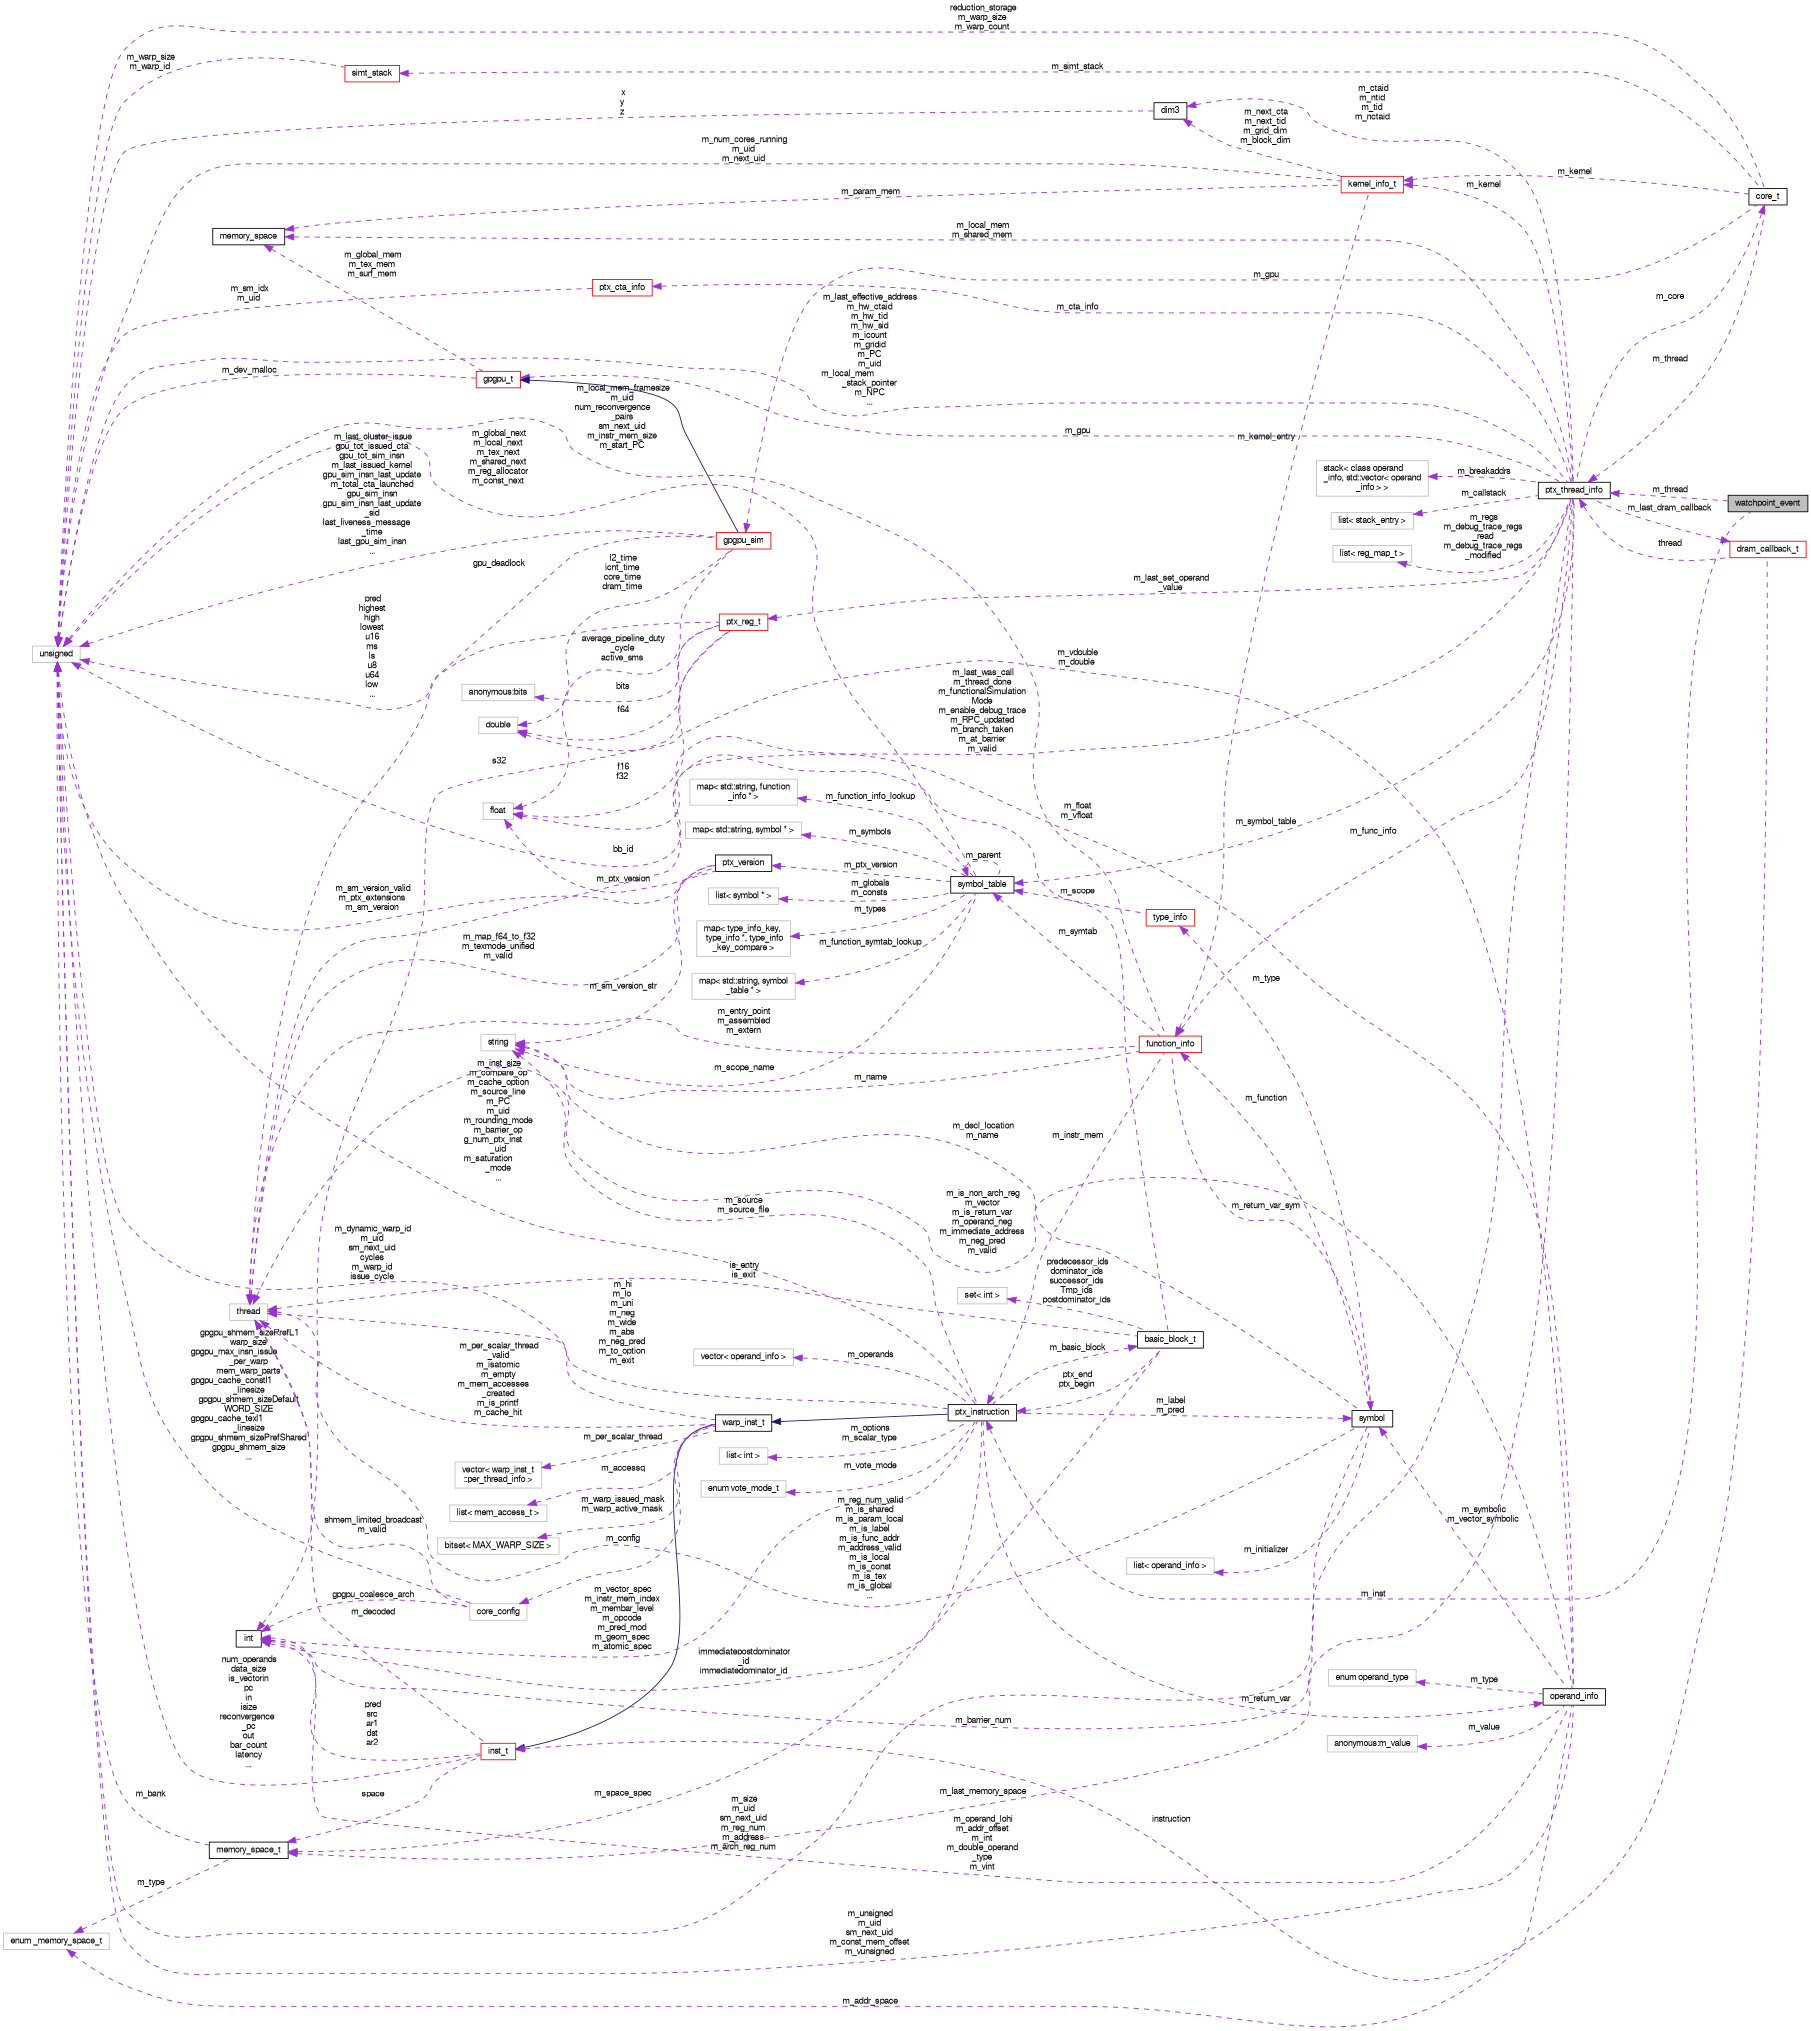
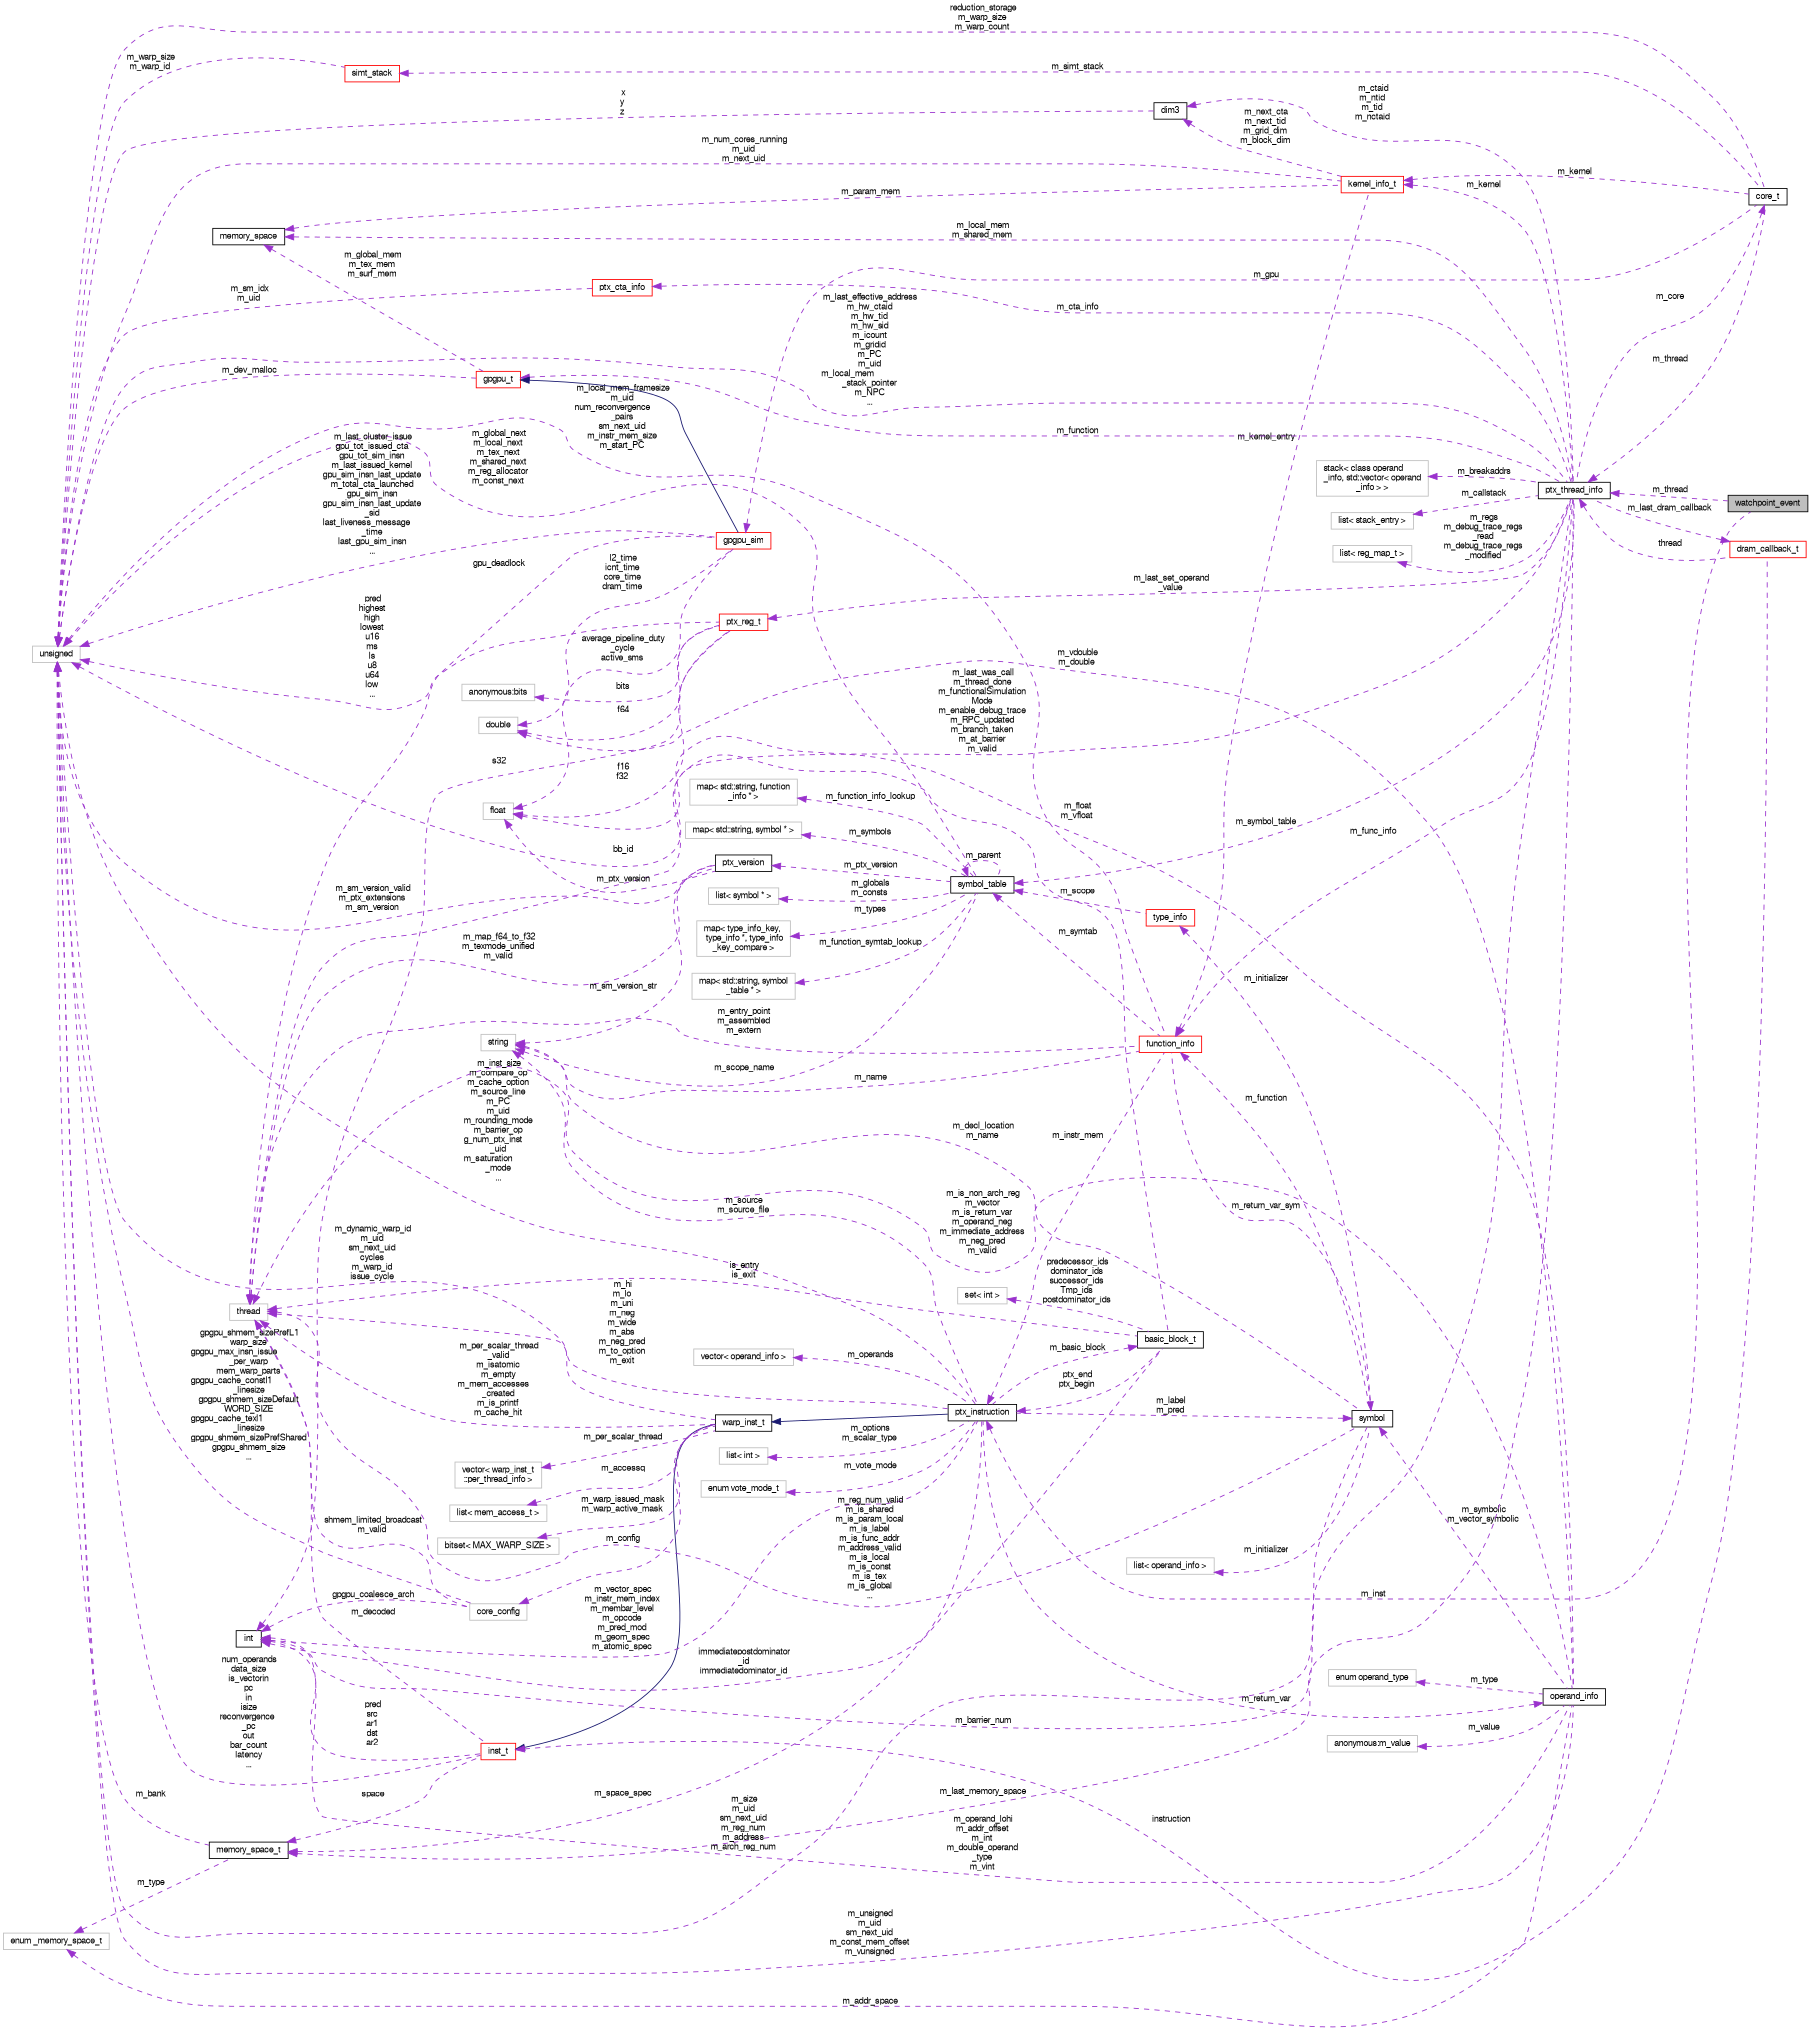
edge "ptx_thread_info" -> "gpgpu_t": label " m_gpu" -> " m_function"
edge "symbol" -> "type_info": label " m_type" -> " m_initializer"
